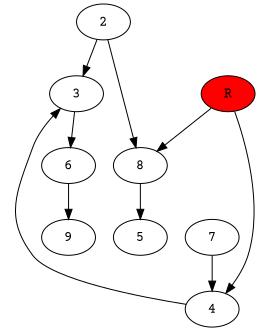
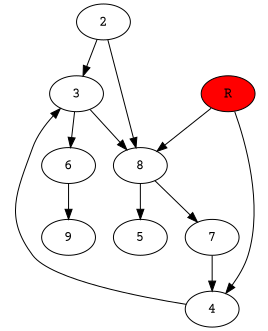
edge "3" -> "8": added
edge "8" -> "7": added
